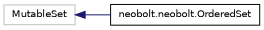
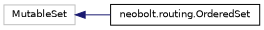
node "neobolt.neobolt.OrderedSet": label "neobolt.neobolt.OrderedSet" -> "neobolt.routing.OrderedSet"
